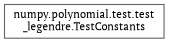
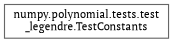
node "numpy.polynomial.test.test _legendre.TestConstants": label "numpy.polynomial.test.test _legendre.TestConstants" -> "numpy.polynomial.tests.test _legendre.TestConstants"
